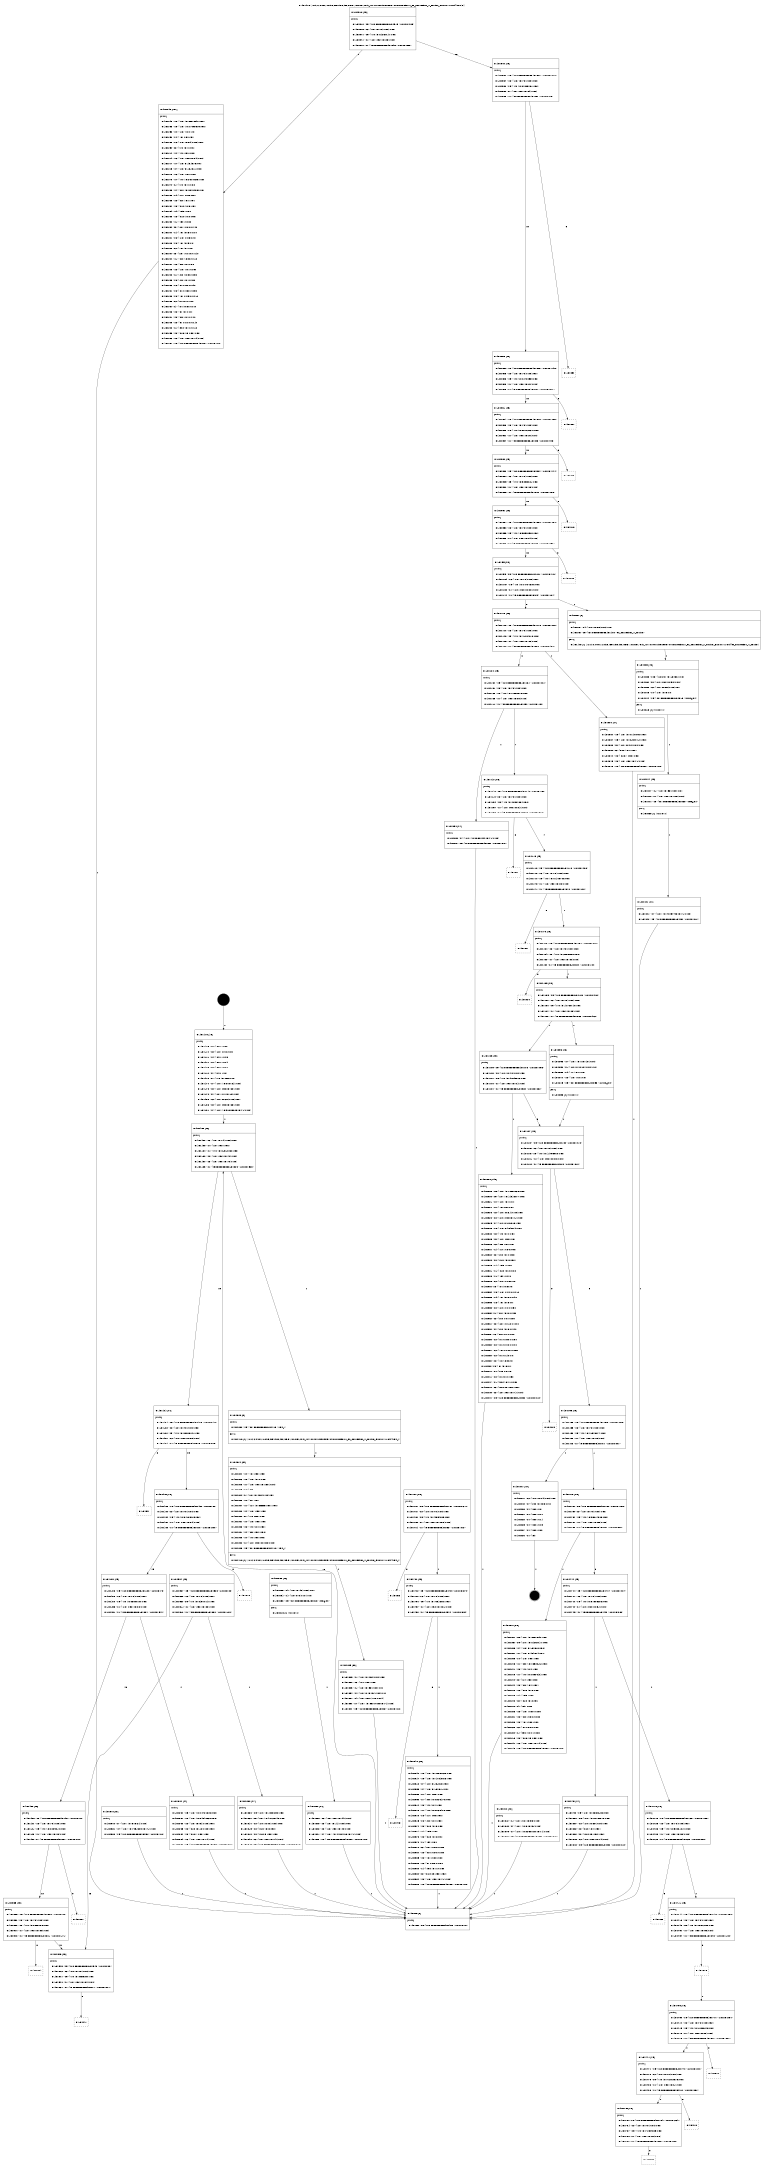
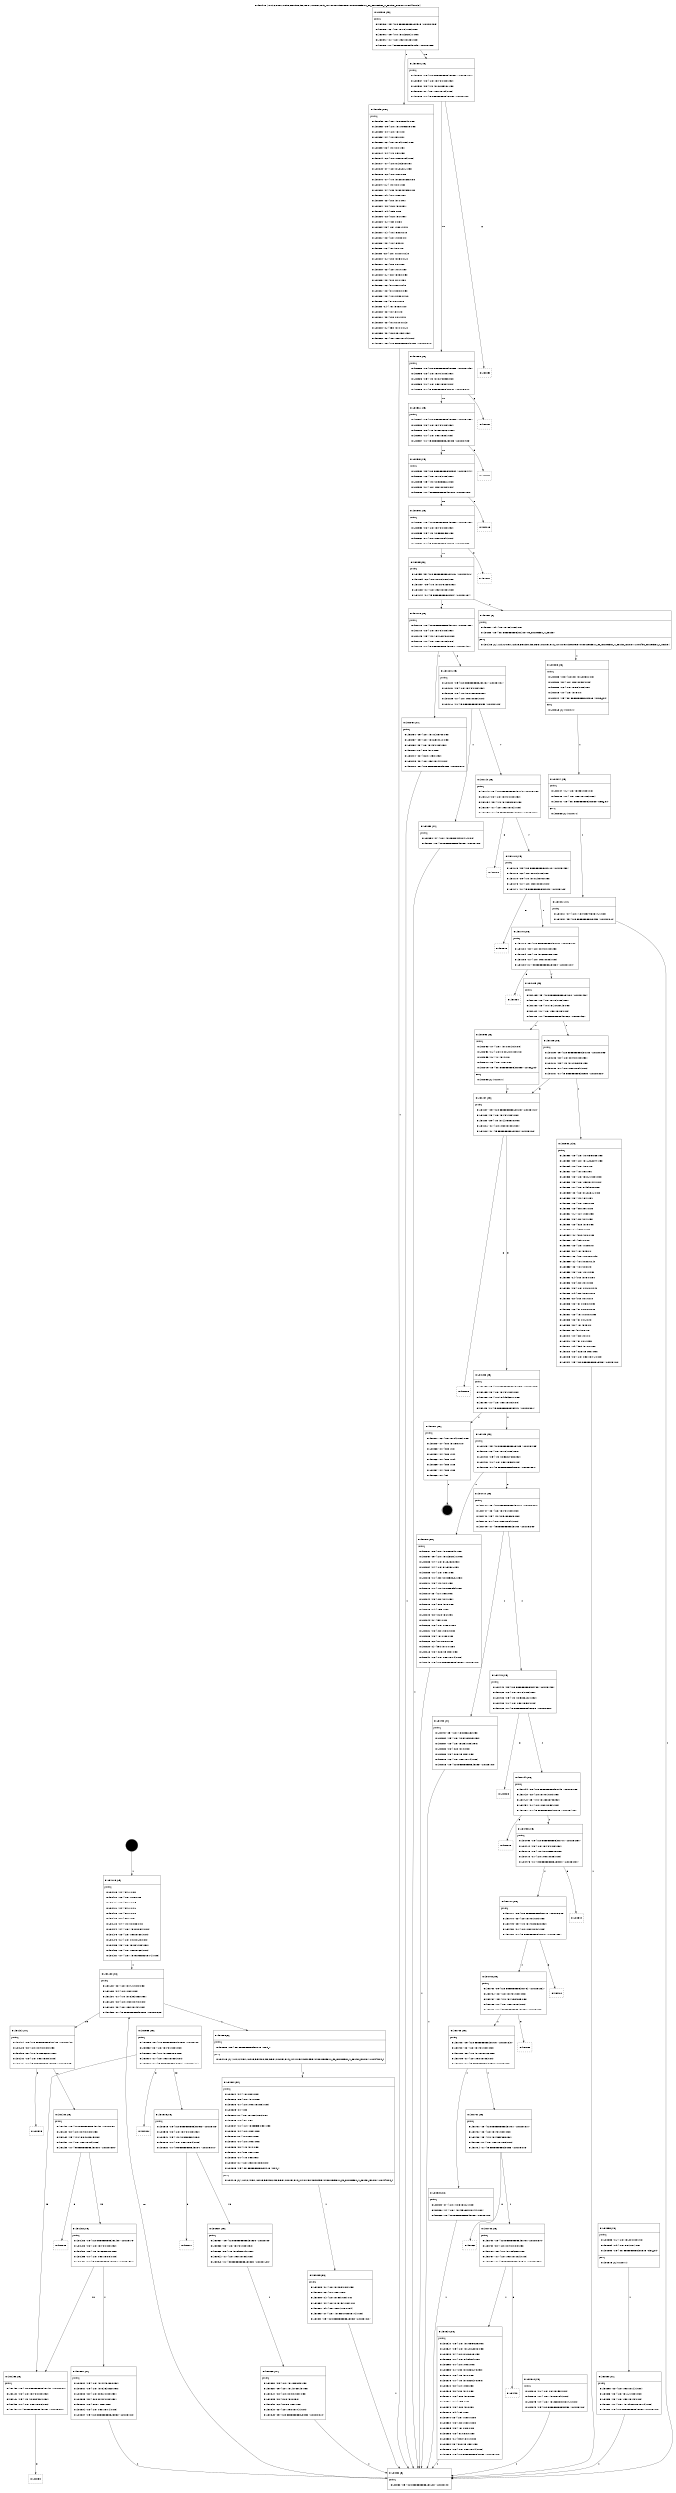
edge "0x401537 [25]" -> "0x40151e [25]": reversed
edge "0x4014ec [25]" -> "0x401505 [25]": reversed
edge "0x401870" -> "0x40175d [25]": now "0x401744 [25]" -> "0x40175d [25]"
node "0x4017a8 [25]": added
